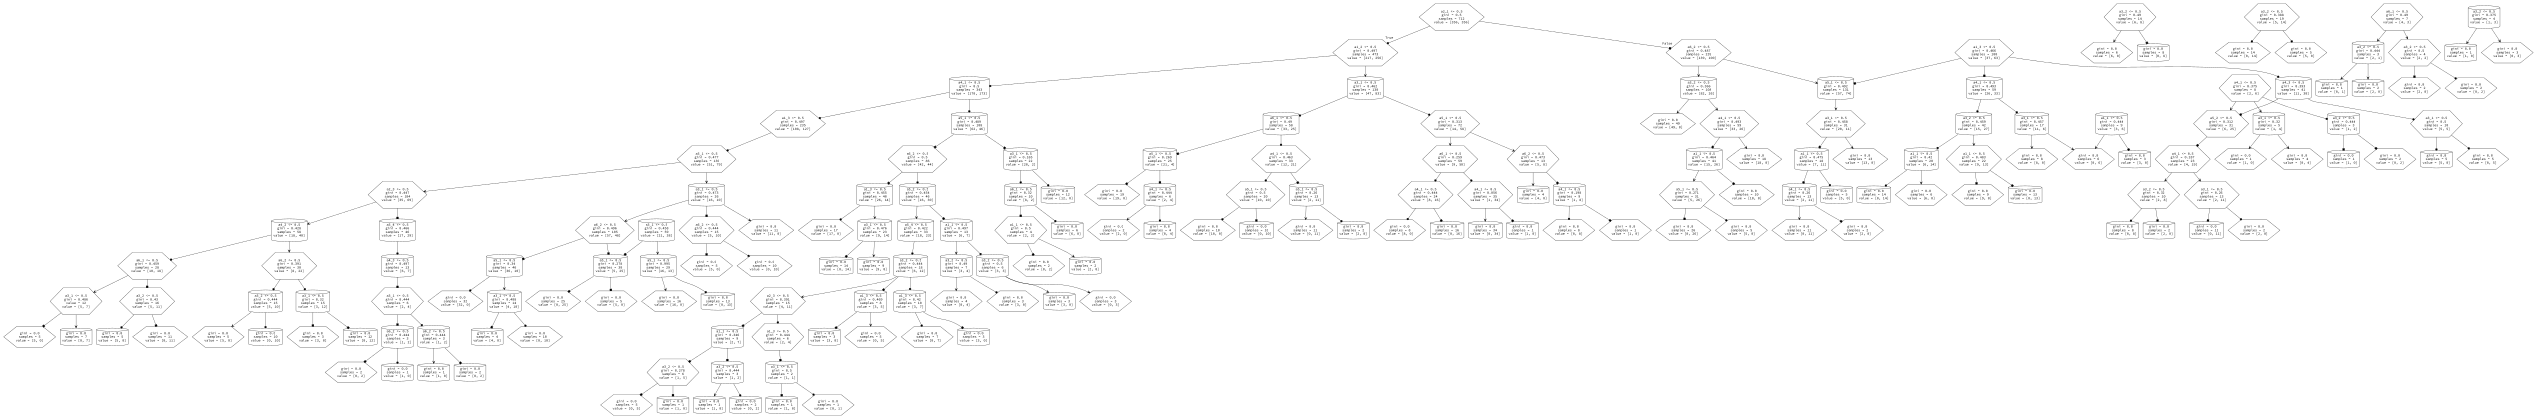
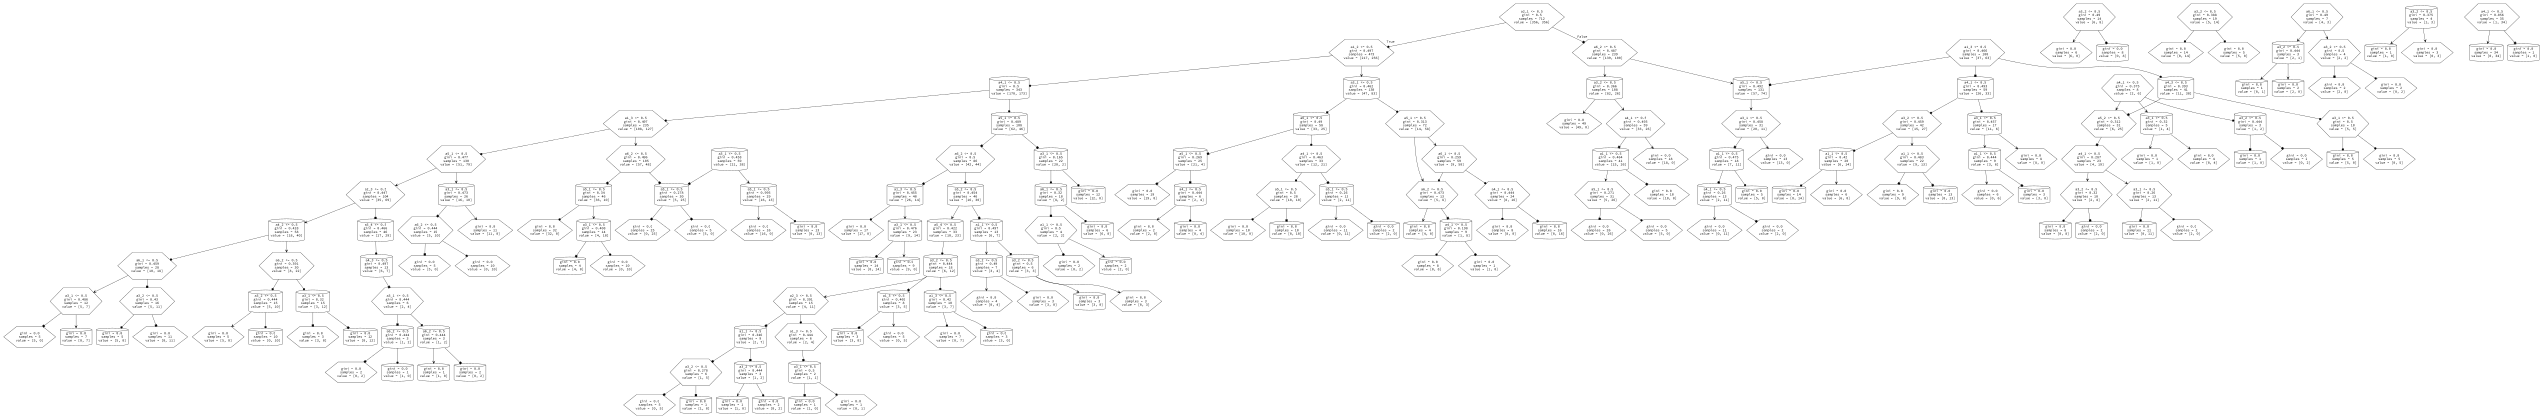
node "a3_2 <= 0.5 gini = 0.459 samples = 42 value = [15, 27]": shape cylinder -> hexagon
edge "a3_1 <= 0.5 gini = 0.457 samples = 17 value = [11, 6]" -> "gini = 0.0 samples = 6 value = [0, 6]": now "a3_1 <= 0.5 gini = 0.457 samples = 17 value = [11, 6]" -> "a1_1 <= 0.5 gini = 0.444 samples = 9 value = [3, 6]"
edge "a6_1 <= 0.5 gini = 0.259 samples = 59 value = [9, 50]" -> "a4_1 <= 0.5 gini = 0.056 samples = 35 value = [1, 34]": now "a6_1 <= 0.5 gini = 0.259 samples = 59 value = [9, 50]" -> "a6_2 <= 0.5 gini = 0.473 samples = 13 value = [5, 8]"
edge "a3_1 <= 0.5 gini = 0.473 samples = 26 value = [16, 10]" -> "a6_2 <= 0.5 gini = 0.496 samples = 105 value = [57, 48]": now "a1_3 <= 0.5 gini = 0.497 samples = 235 value = [108, 127]" -> "a6_2 <= 0.5 gini = 0.496 samples = 105 value = [57, 48]"
node "a3_1 <= 0.5 gini = 0.486 value = 12 value = [5, 7]": label "a3_1 <= 0.5 gini = 0.486 value = 12 value = [5, 7]" -> "a3_1 <= 0.5 gini = 0.486 samples = 12 value = [5, 7]"
